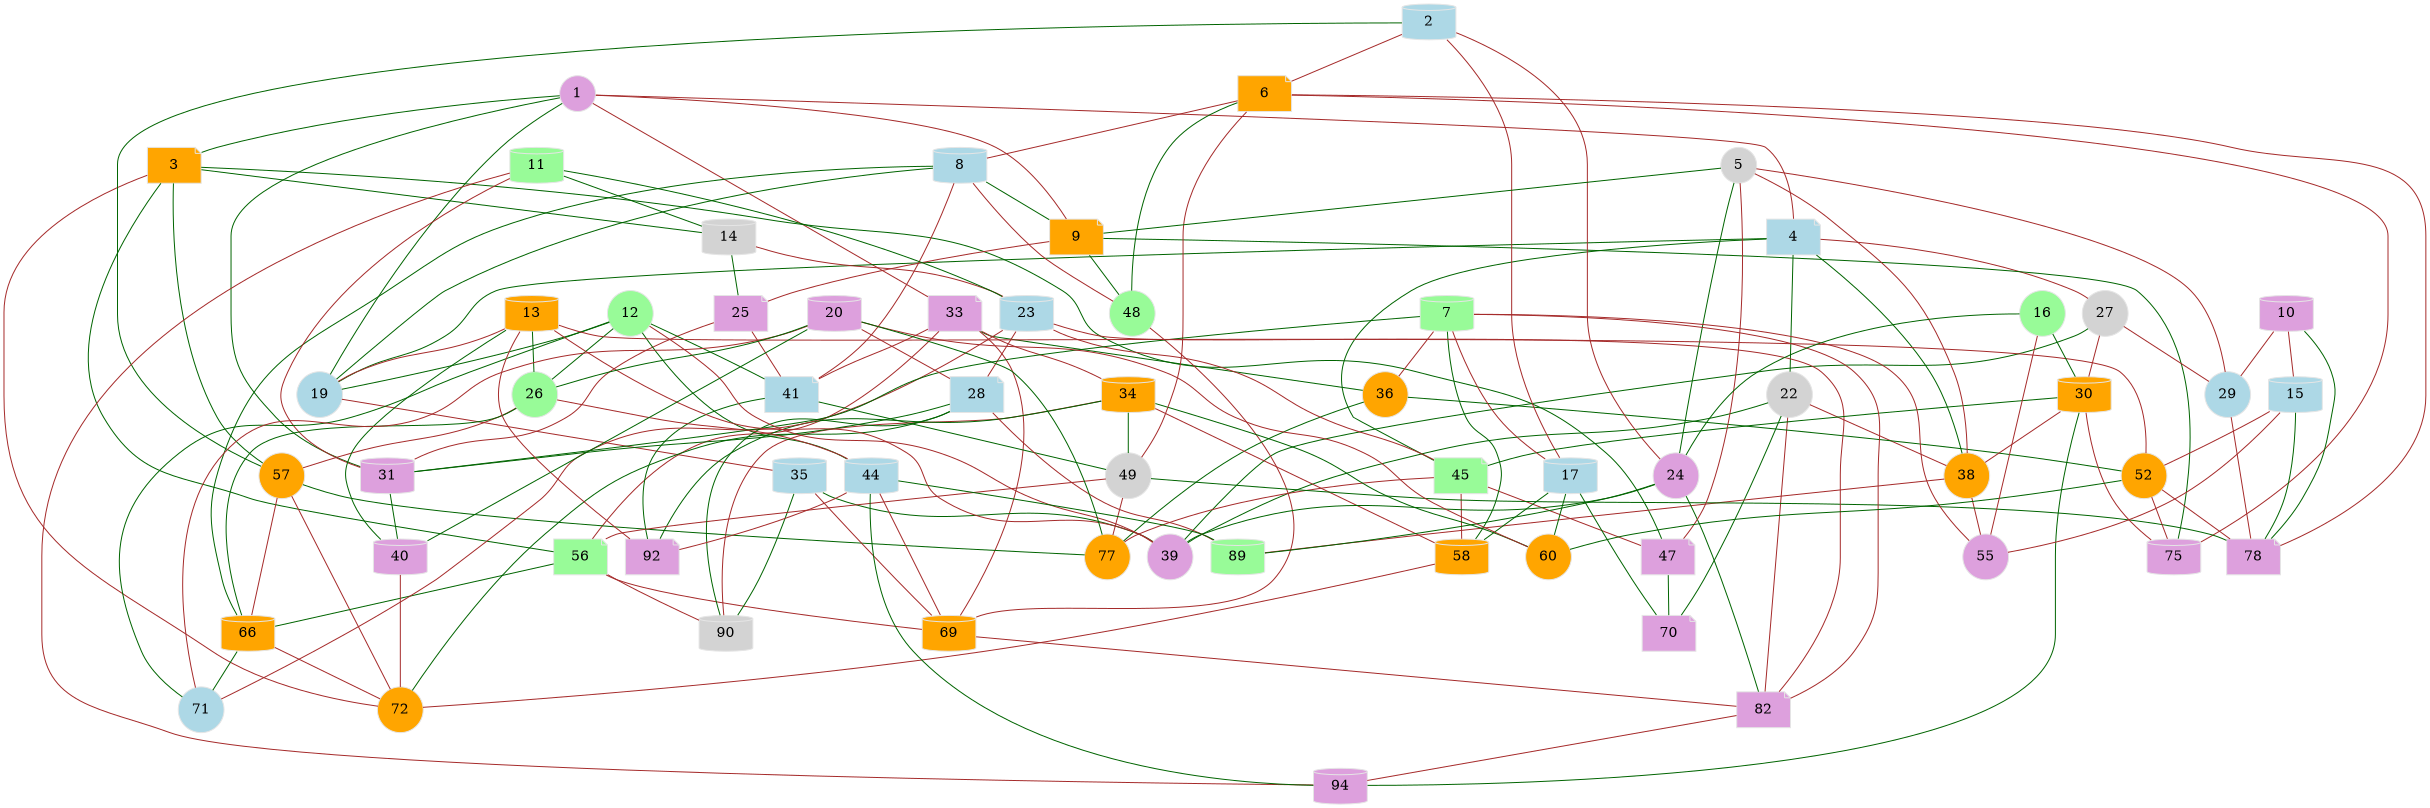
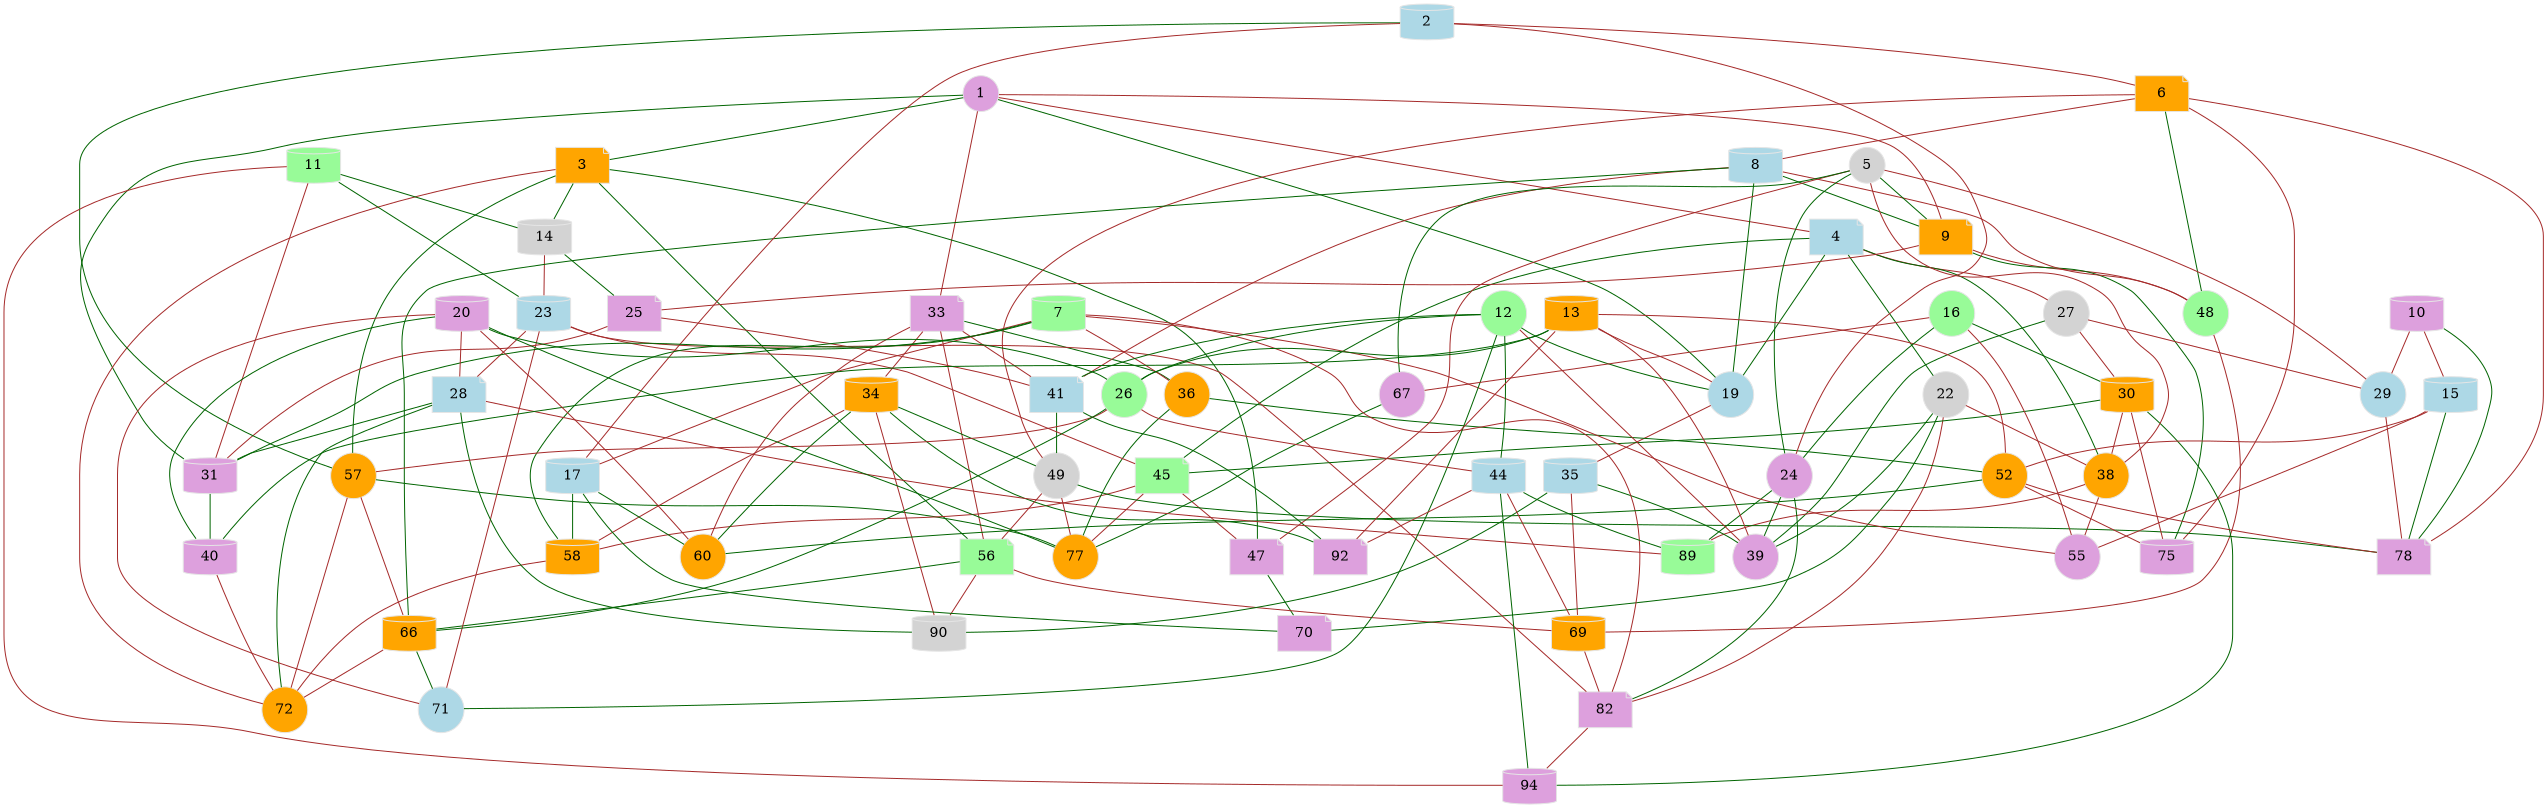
edge "9" -- "48": color darkgreen -> brown
node "67": added
edge "33" -- "69": now "33" -- "60"
